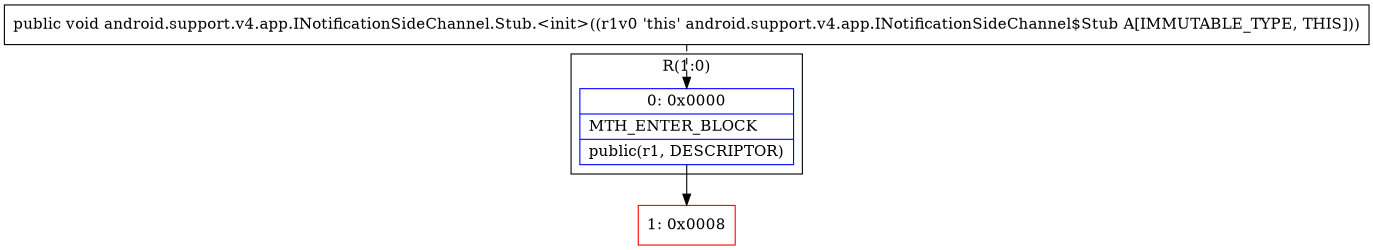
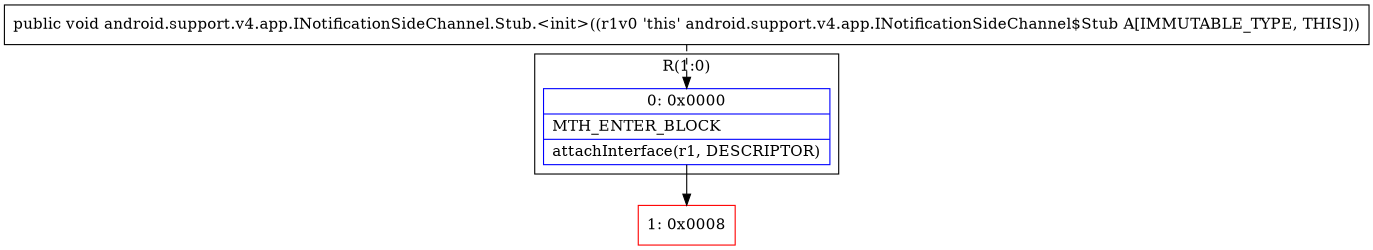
node "0: 0x0000": text "public(r1, DESCRIPTOR)" -> "attachInterface(r1, DESCRIPTOR)"
